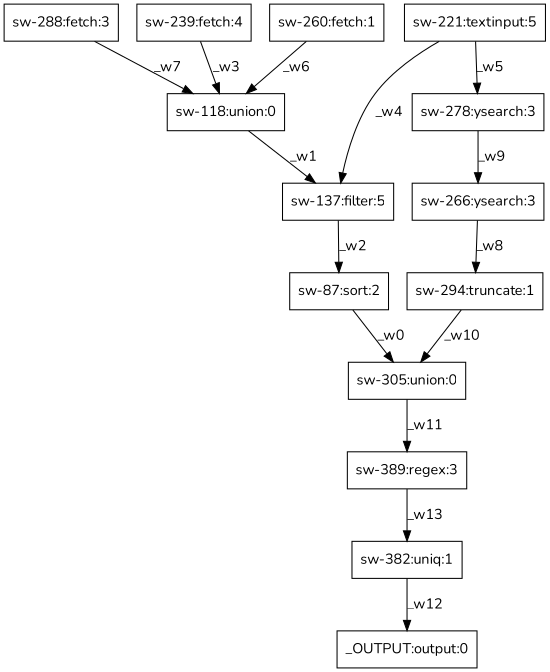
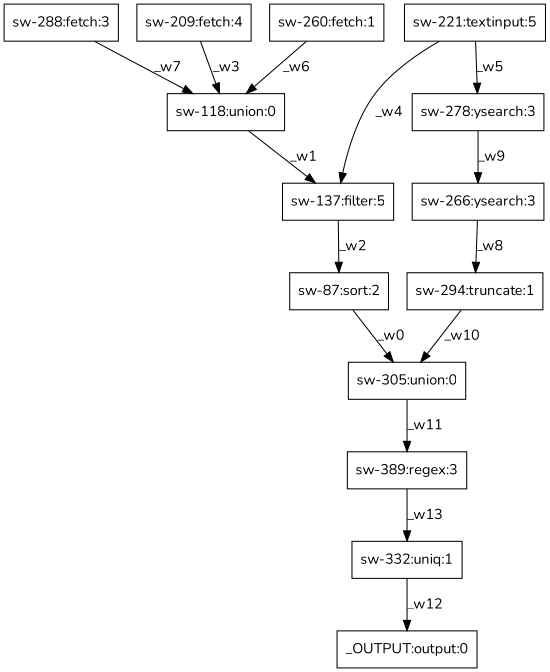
node "sw-239:fetch:4": label "sw-239:fetch:4" -> "sw-209:fetch:4"
node "sw-382:uniq:1": label "sw-382:uniq:1" -> "sw-332:uniq:1"
